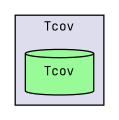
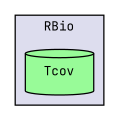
cluster "Tcov": label "Tcov" -> "RBio"
